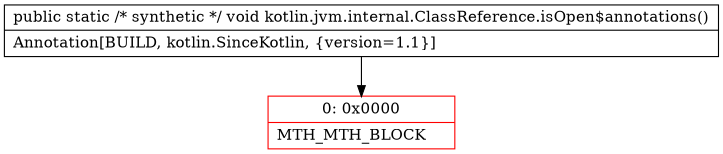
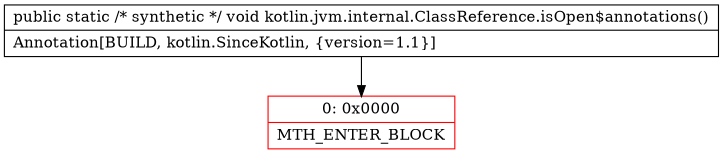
node "0: 0x0000": text "MTH_MTH_BLOCK" -> "MTH_ENTER_BLOCK"
